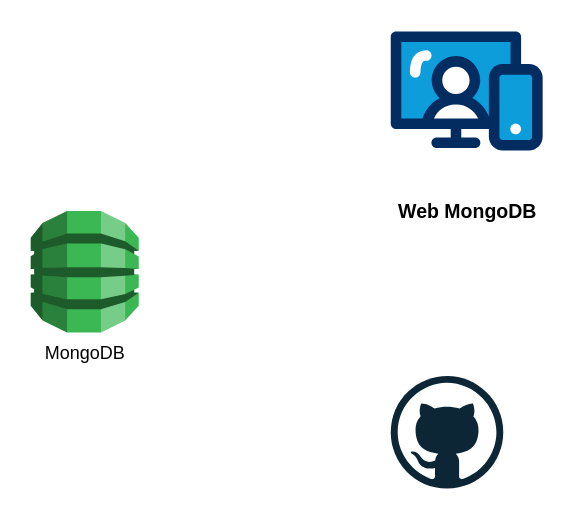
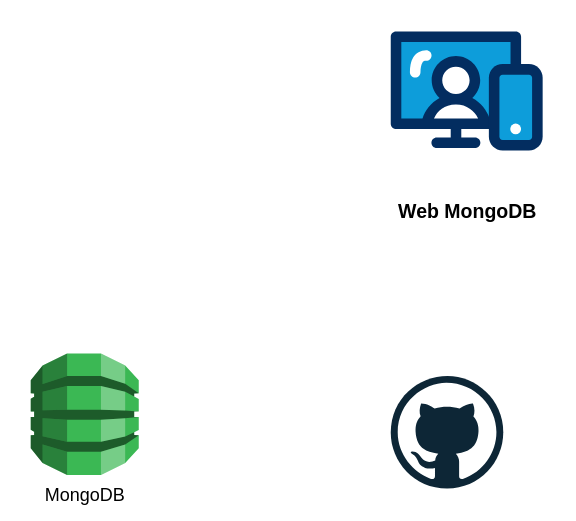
node "MongoDB": moved (85, 272) -> (85, 414)
